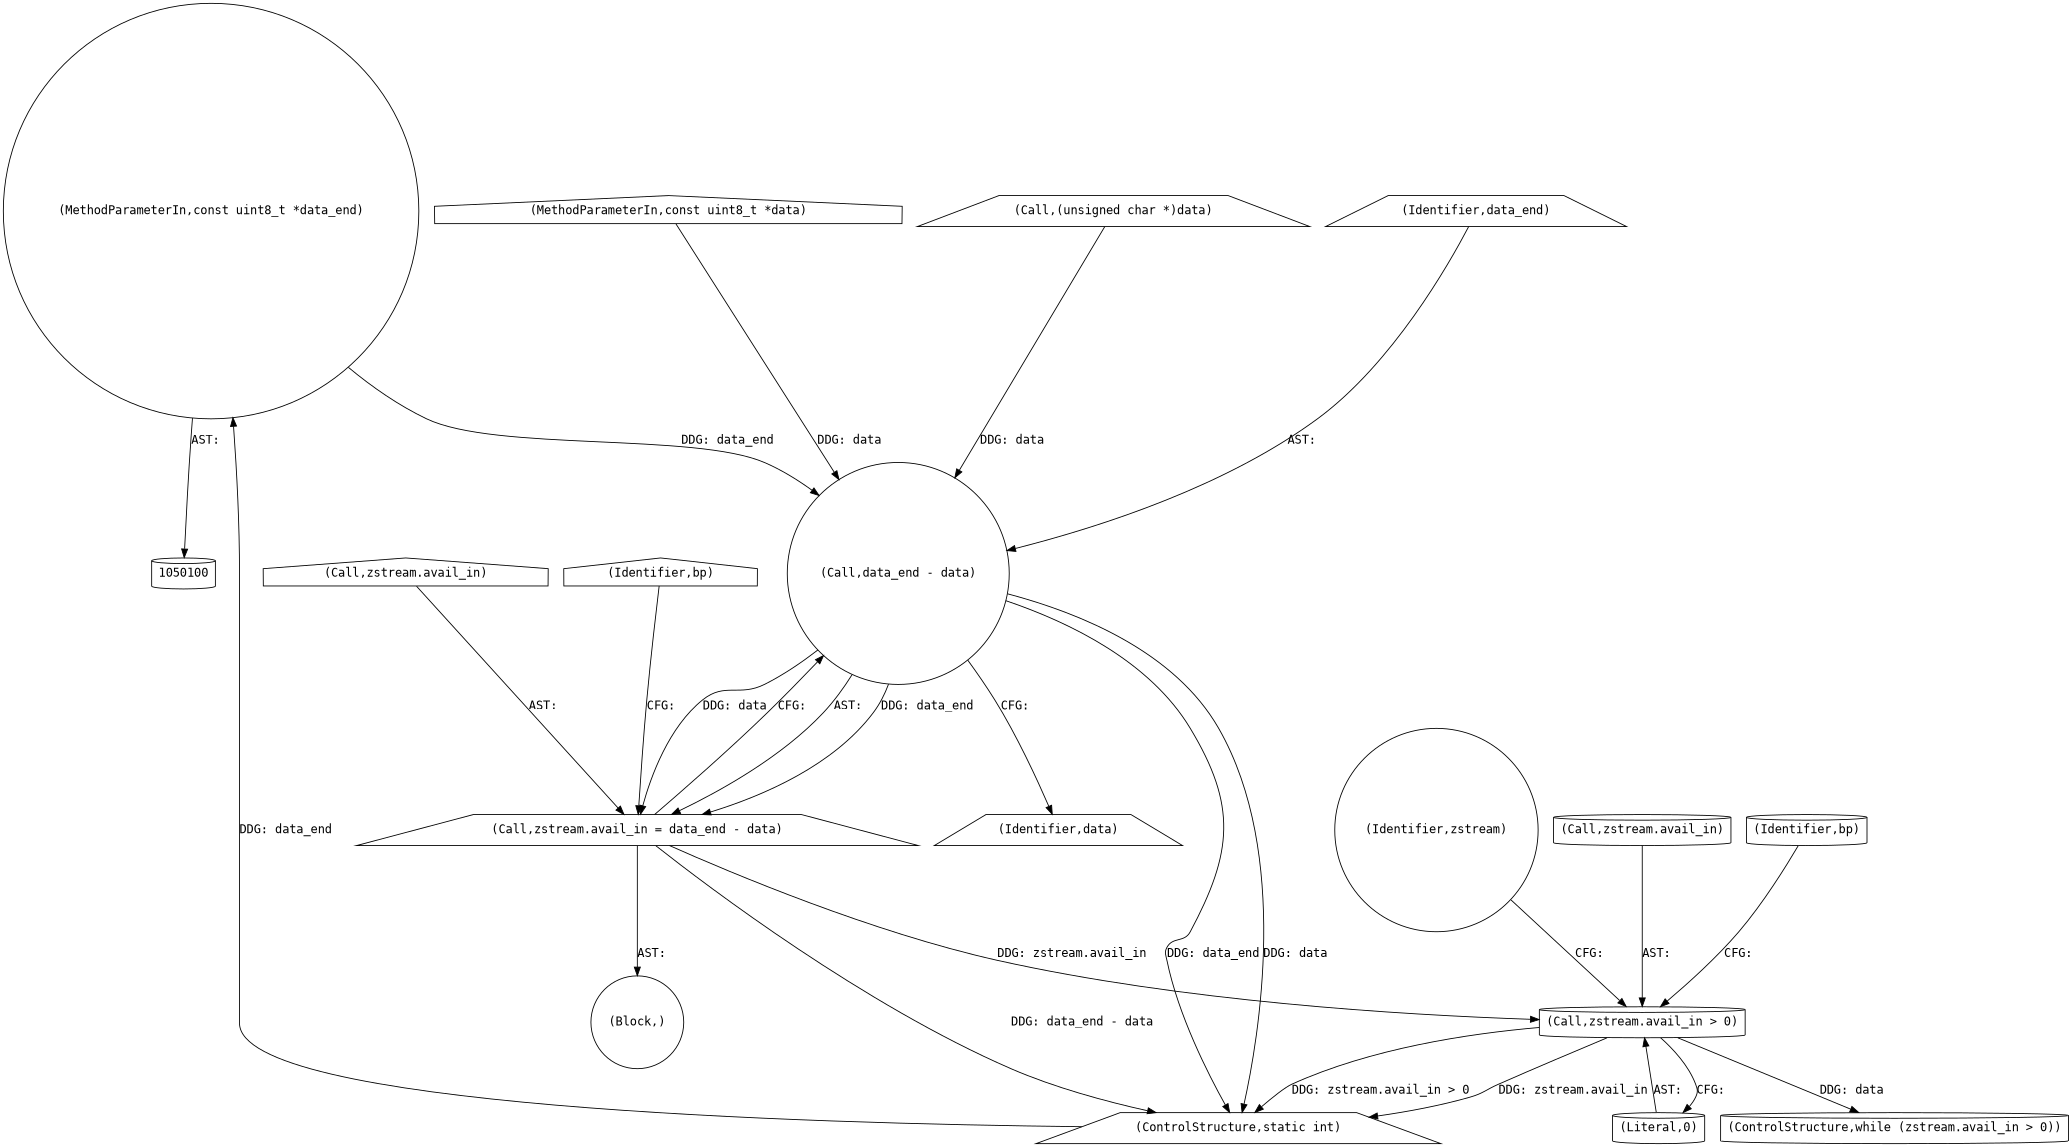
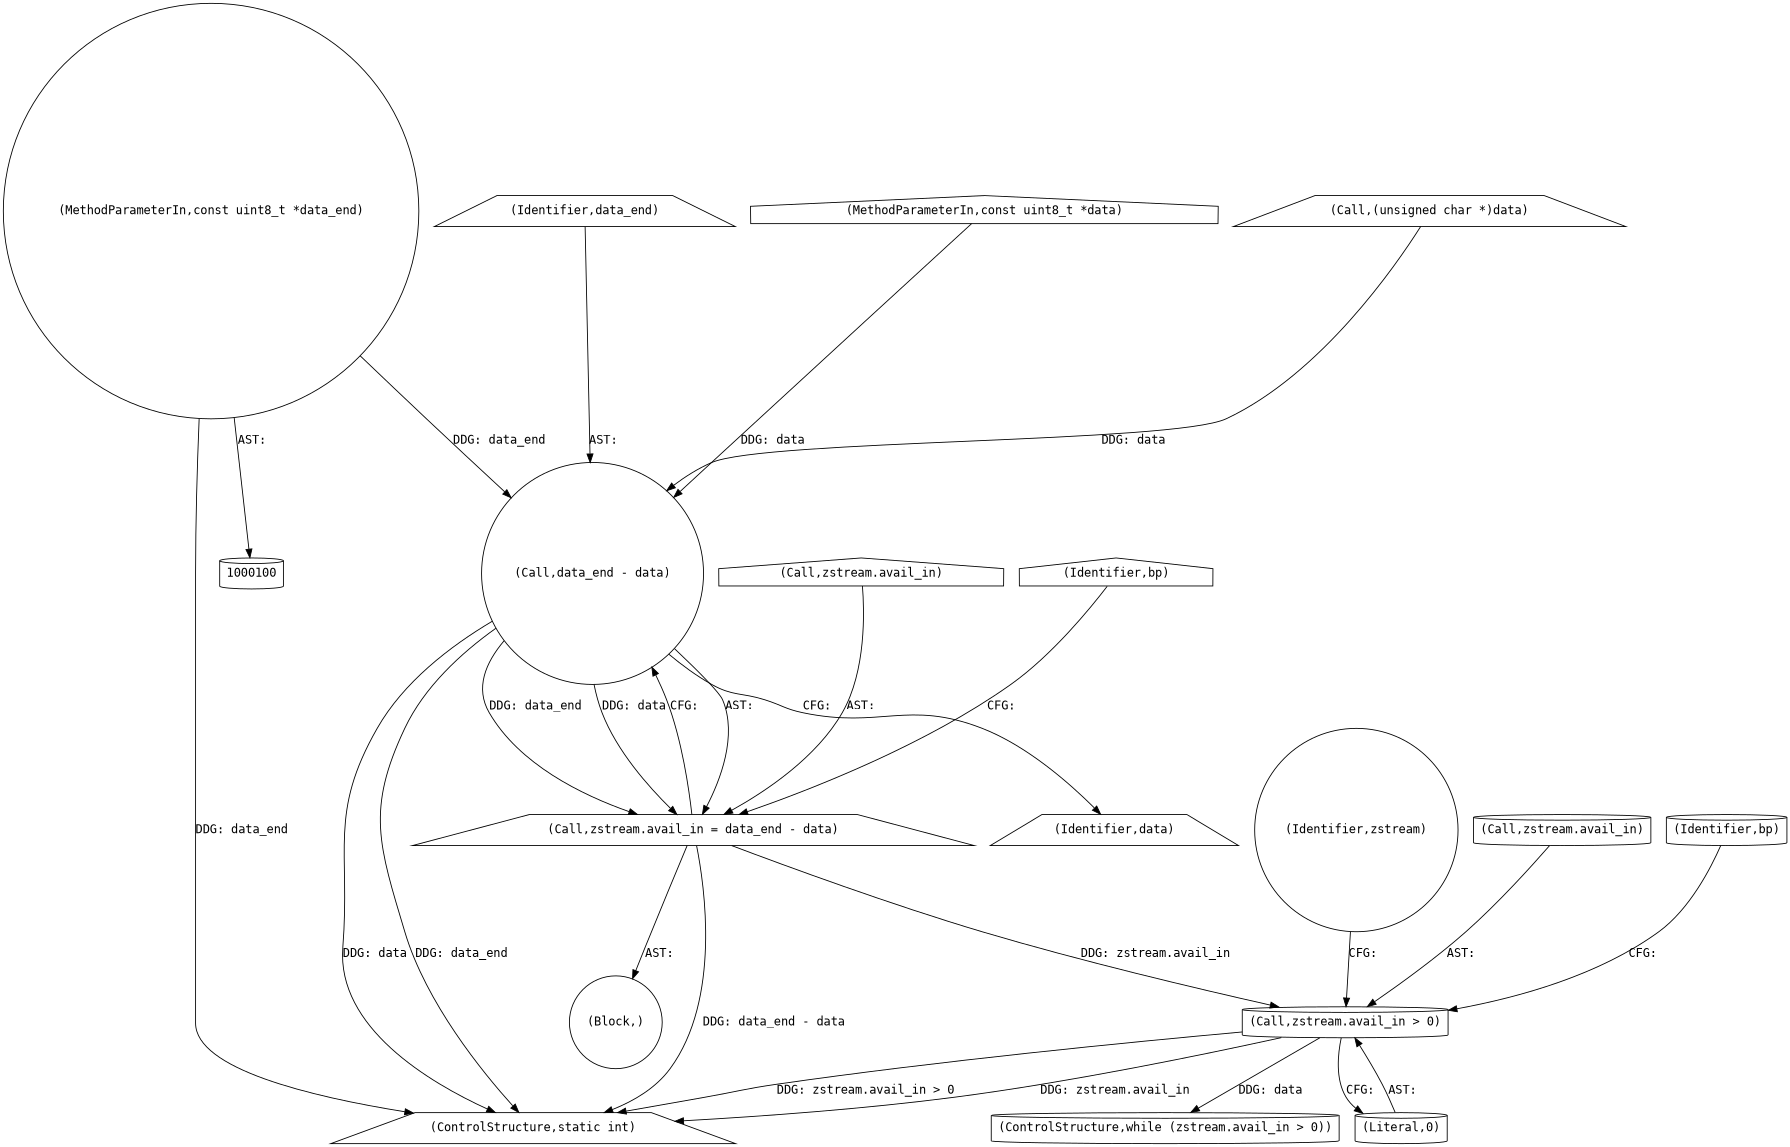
node "1050100": label "1050100" -> "1000100"
edge "(ControlStructure,static int)" -> "(MethodParameterIn,const uint8_t *data_end)": reversed
